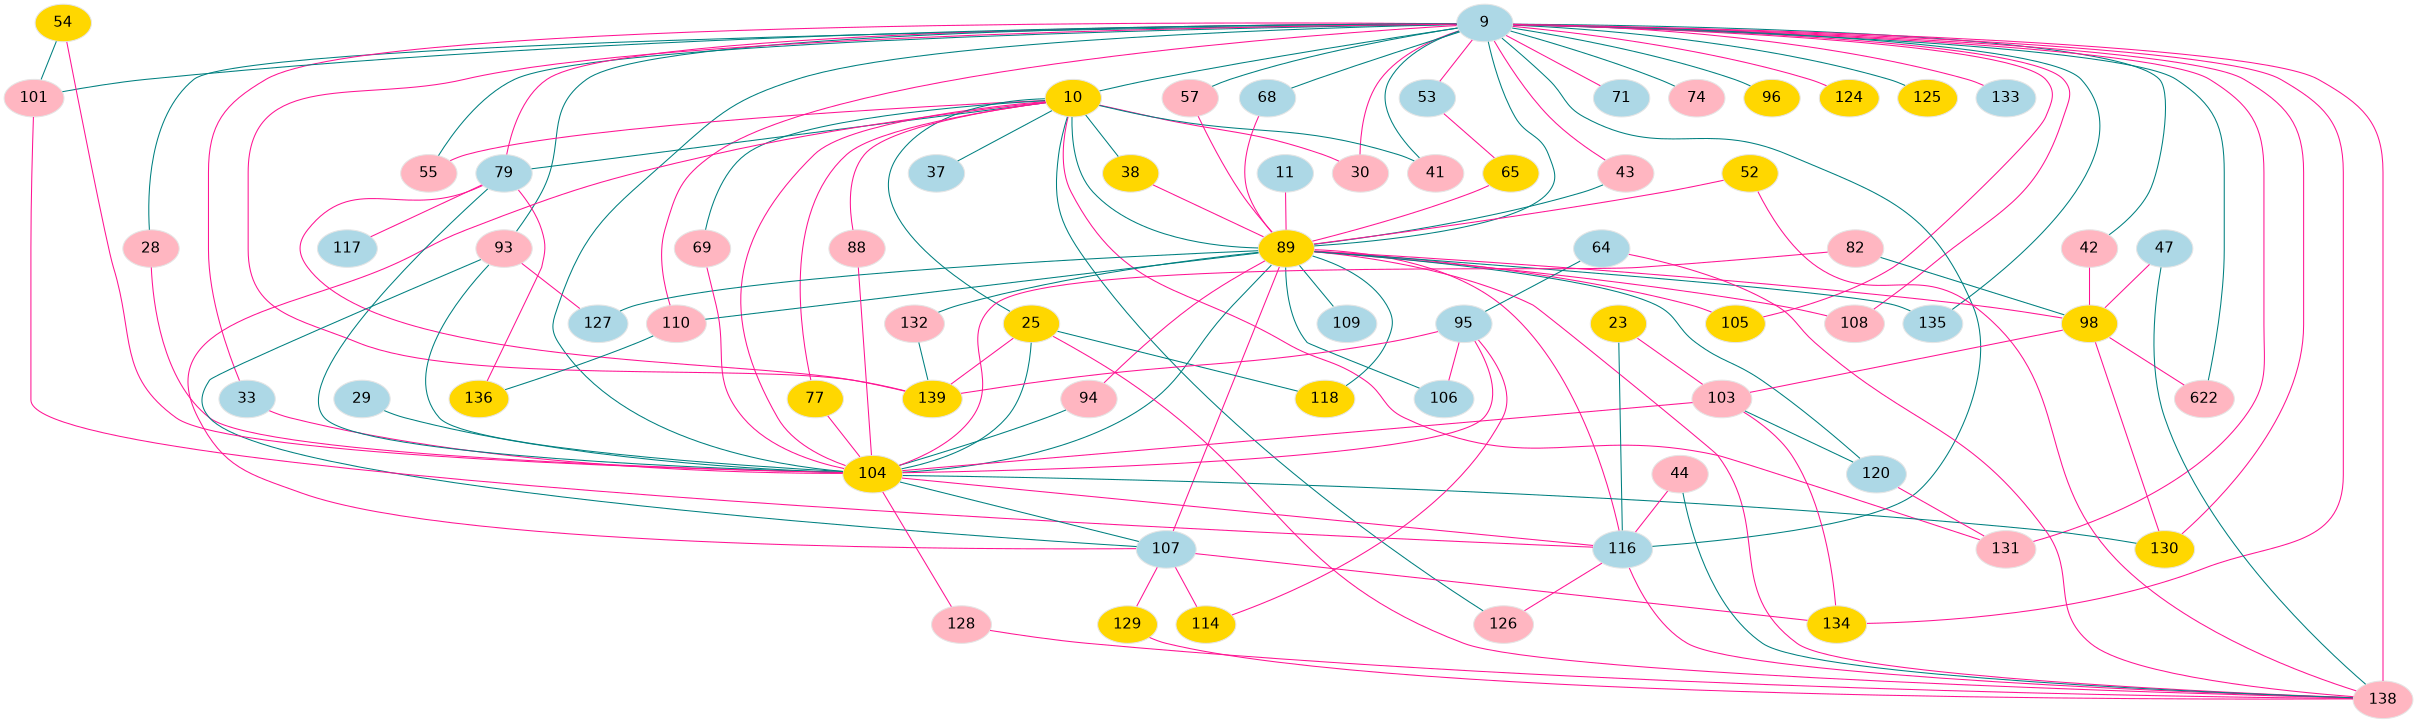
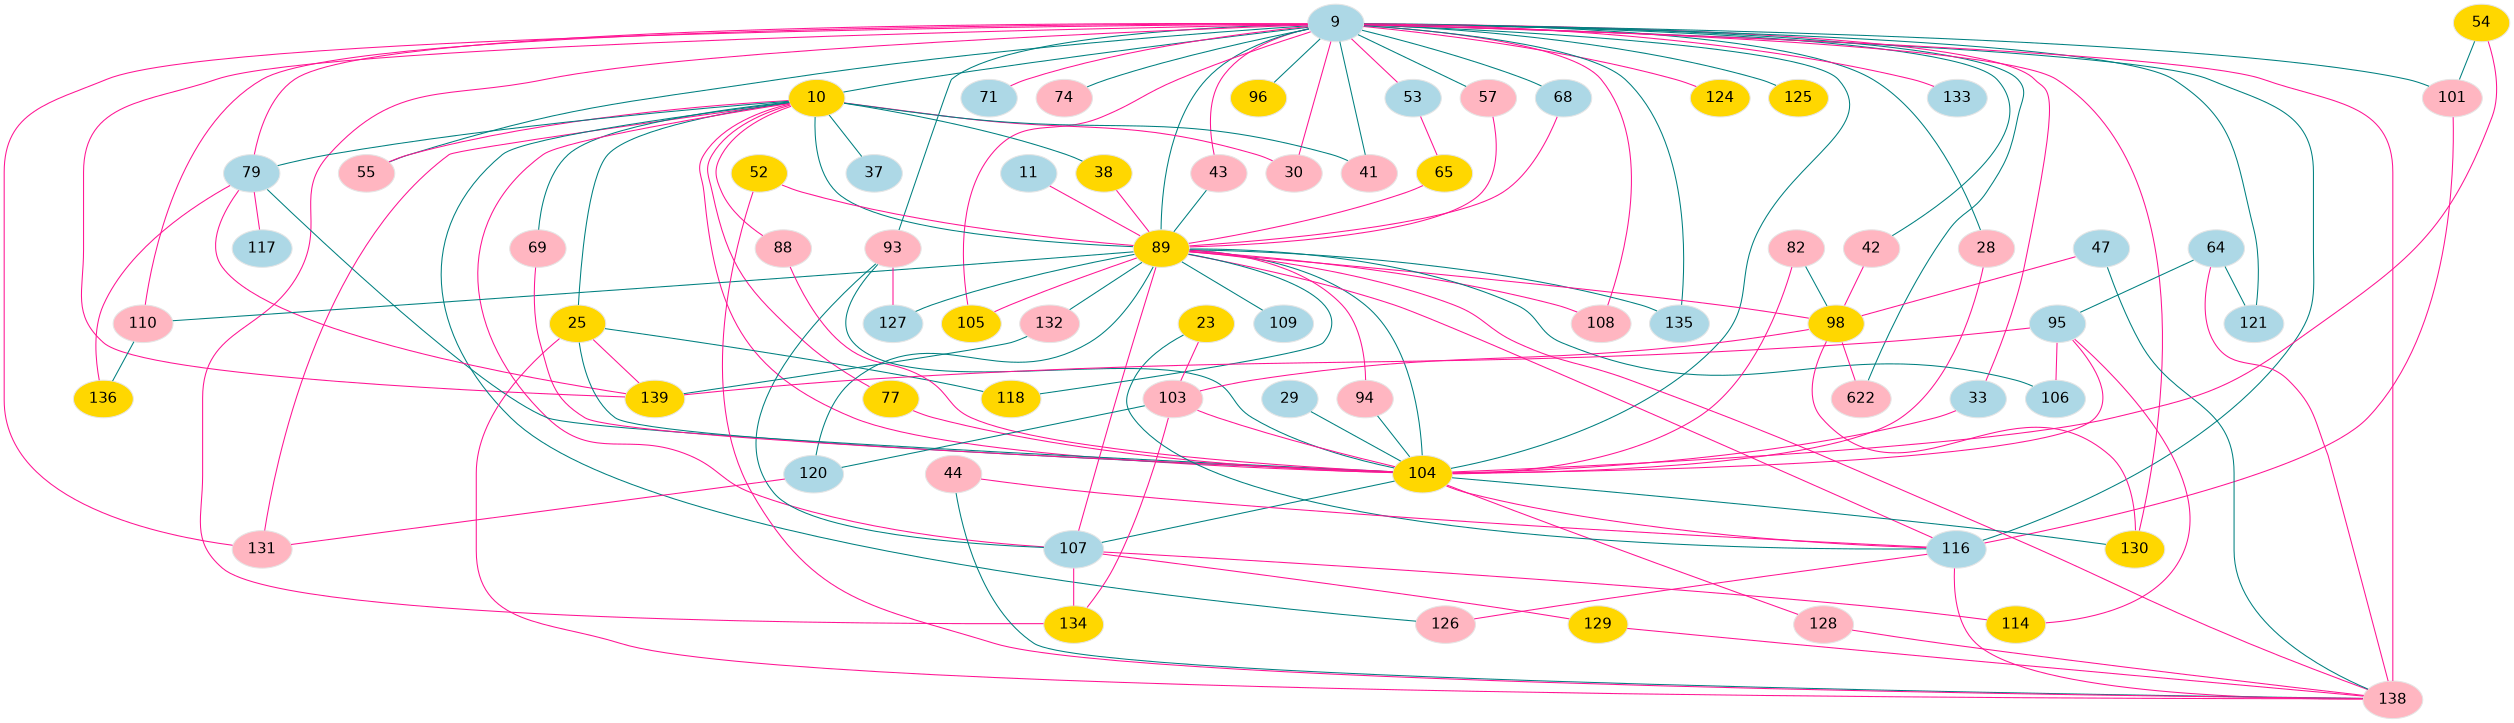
node "121": added
